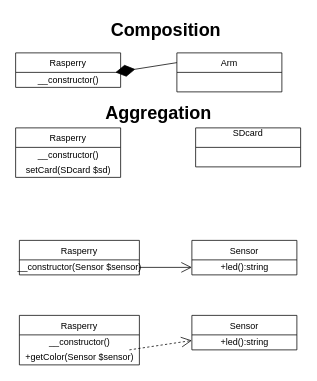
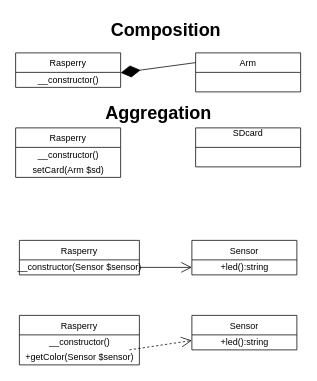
node "Arm": moved (229, 72) -> (248, 72)
node "setCard(SDcard $sd)": label "setCard(SDcard $sd)" -> "setCard(Arm $sd)"
